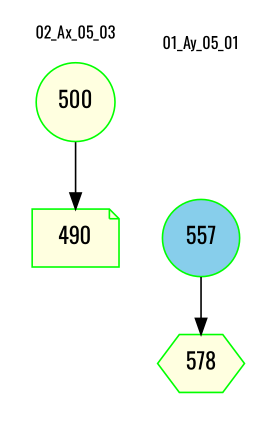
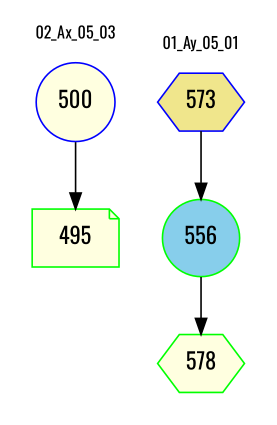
node "500": color green -> blue
node "573": added
node "490": label "490" -> "495"
node "557": label "557" -> "556"
